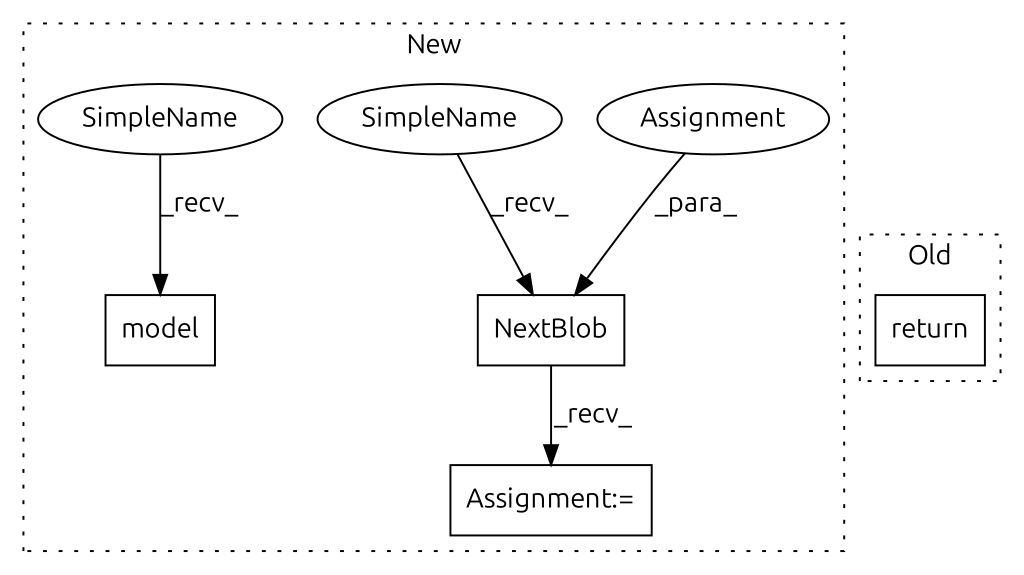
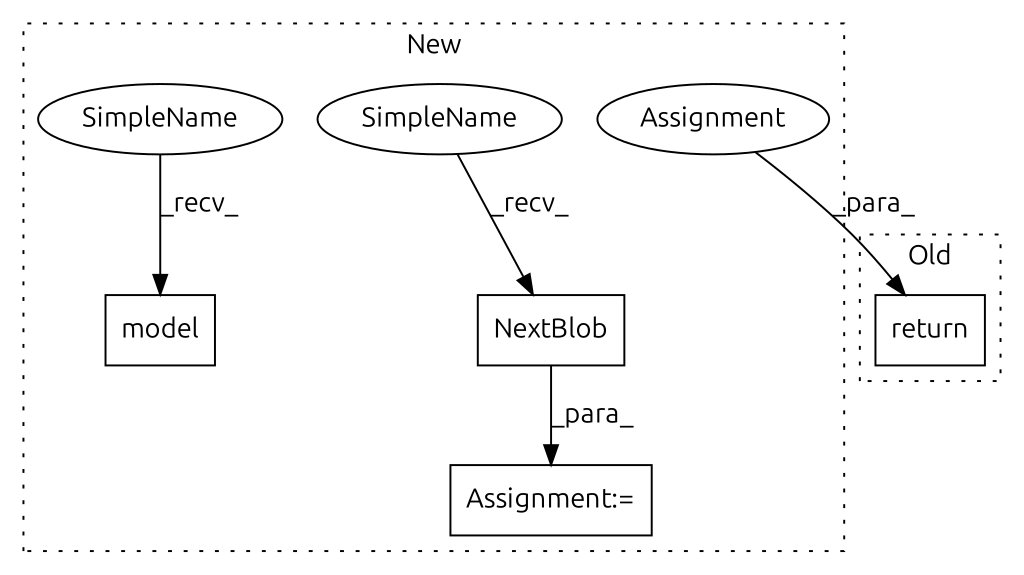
edge "Assignment" -> "NextBlob": now "Assignment" -> "return"
edge "NextBlob" -> "Assignment:=": label "_recv_" -> "_para_"
